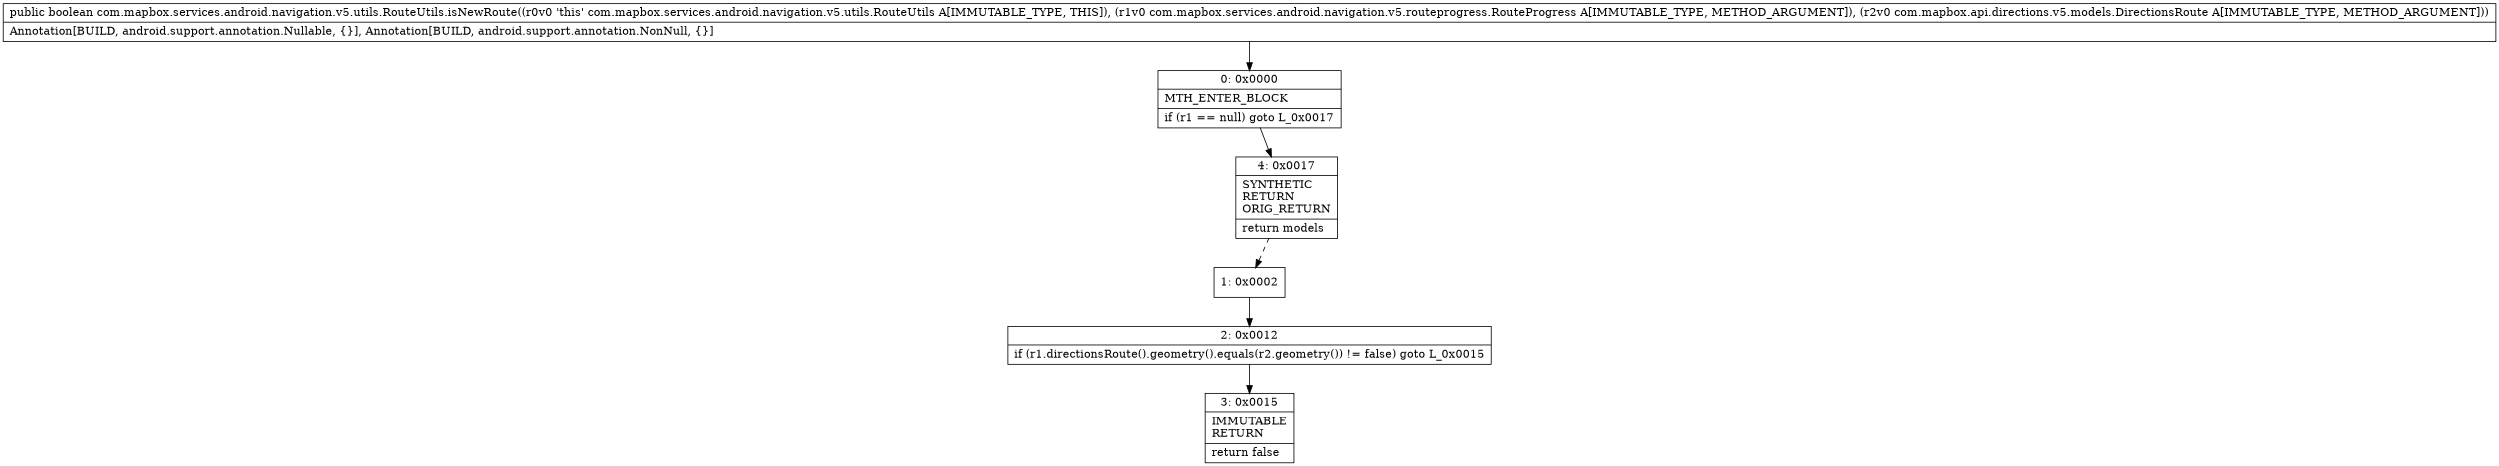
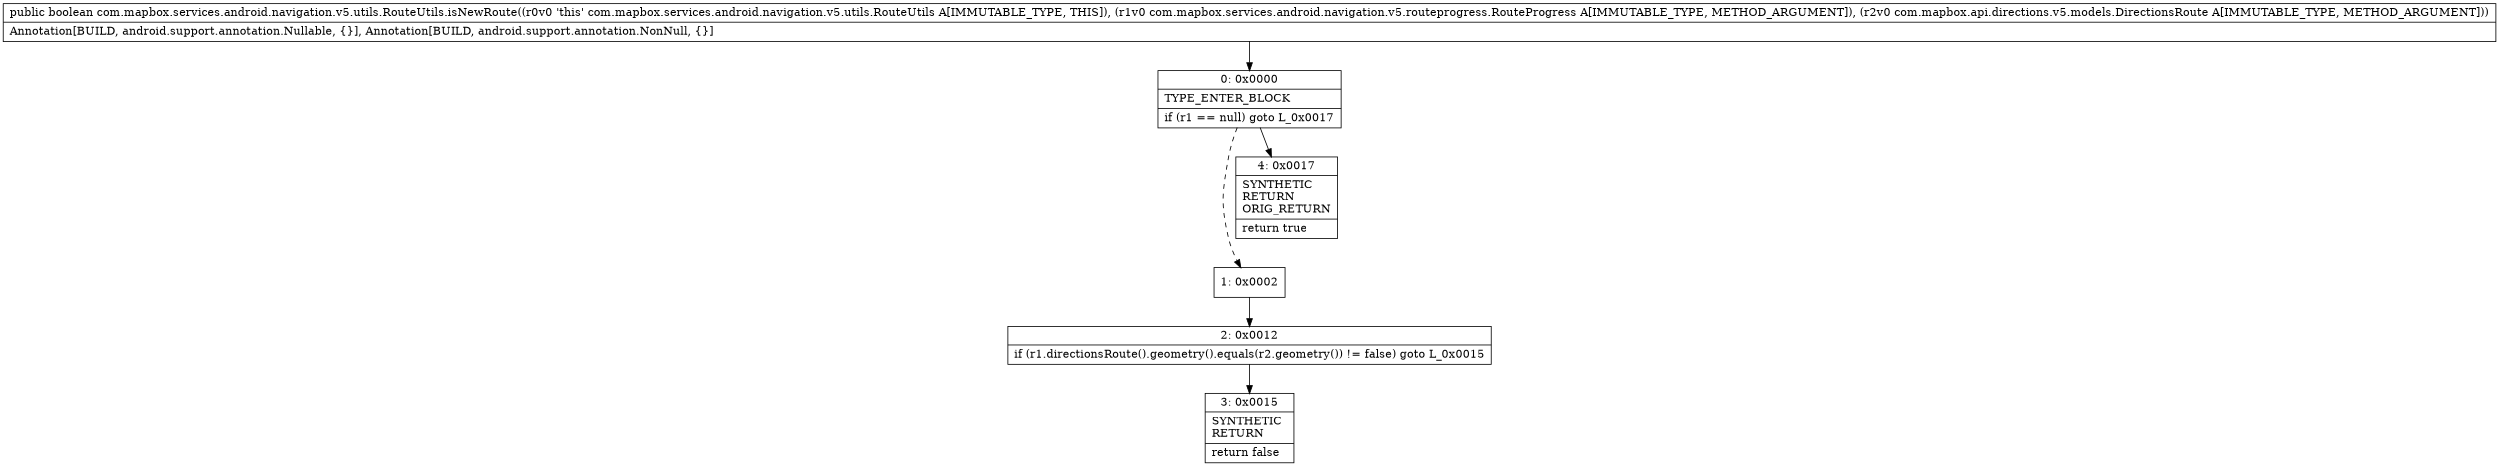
node "0: 0x0000": text "MTH_ENTER_BLOCK" -> "TYPE_ENTER_BLOCK"
node "4: 0x0017": text "return models" -> "return true"
edge "4: 0x0017" -> "1: 0x0002": now "0: 0x0000" -> "1: 0x0002"
node "3: 0x0015": text "IMMUTABLE" -> "SYNTHETIC"
